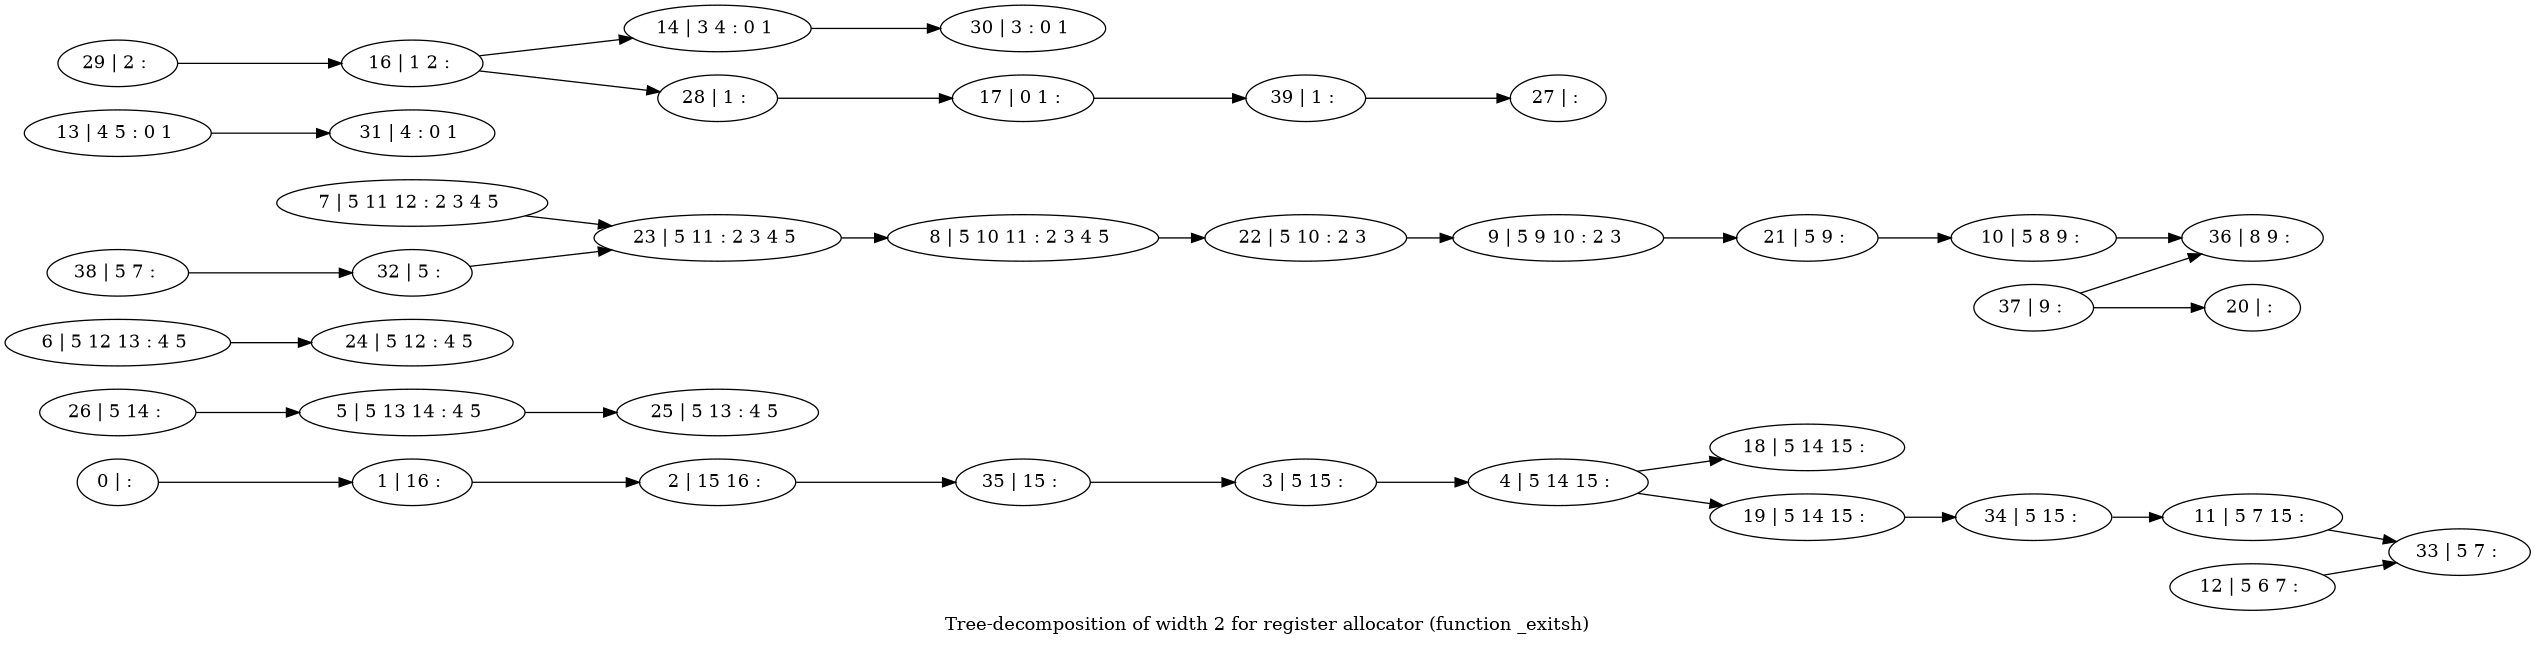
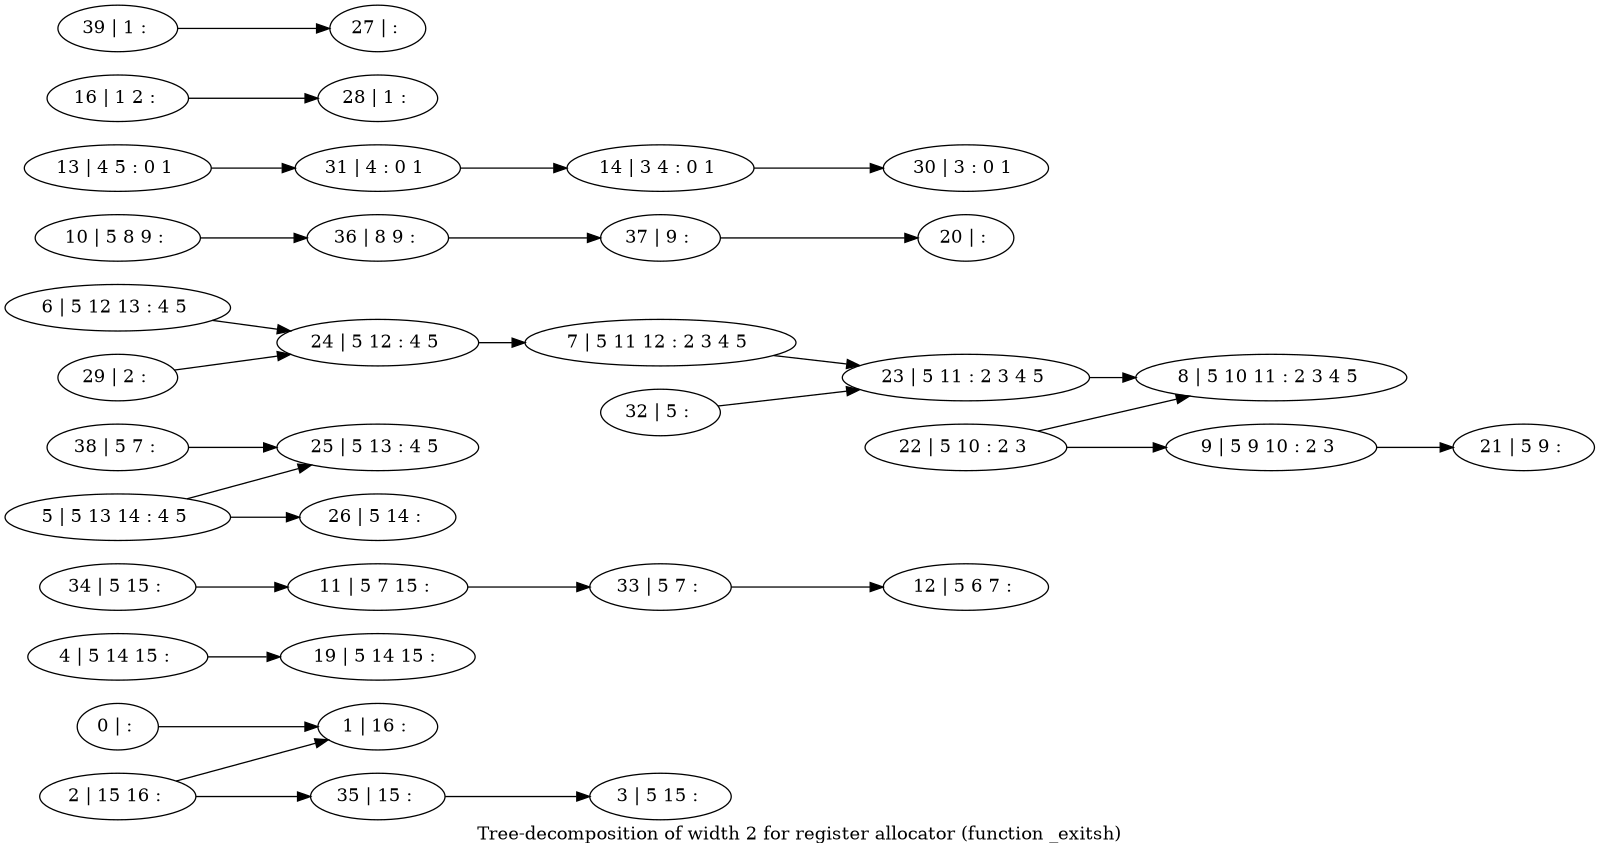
edge "16 | 1 2 :" -> "14 | 3 4 : 0 1": now "31 | 4 : 0 1" -> "14 | 3 4 : 0 1"
edge "29 | 2 :" -> "16 | 1 2 :": now "29 | 2 :" -> "24 | 5 12 : 4 5"
node "17 | 0 1 :": removed
edge "8 | 5 10 11 : 2 3 4 5" -> "22 | 5 10 : 2 3": reversed
edge "21 | 5 9 :" -> "10 | 5 8 9 :": removed
edge "38 | 5 7 :" -> "32 | 5 :": now "38 | 5 7 :" -> "25 | 5 13 : 4 5"
edge "37 | 9 :" -> "36 | 8 9 :": reversed
edge "24 | 5 12 : 4 5" -> "7 | 5 11 12 : 2 3 4 5": added
edge "26 | 5 14 :" -> "5 | 5 13 14 : 4 5": reversed
node "18 | 5 14 15 :": removed
edge "1 | 16 :" -> "2 | 15 16 :": reversed
edge "3 | 5 15 :" -> "4 | 5 14 15 :": removed
edge "19 | 5 14 15 :" -> "34 | 5 15 :": removed
edge "12 | 5 6 7 :" -> "33 | 5 7 :": reversed
